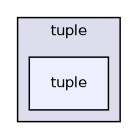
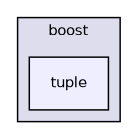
cluster "tuple": label "tuple" -> "boost"
